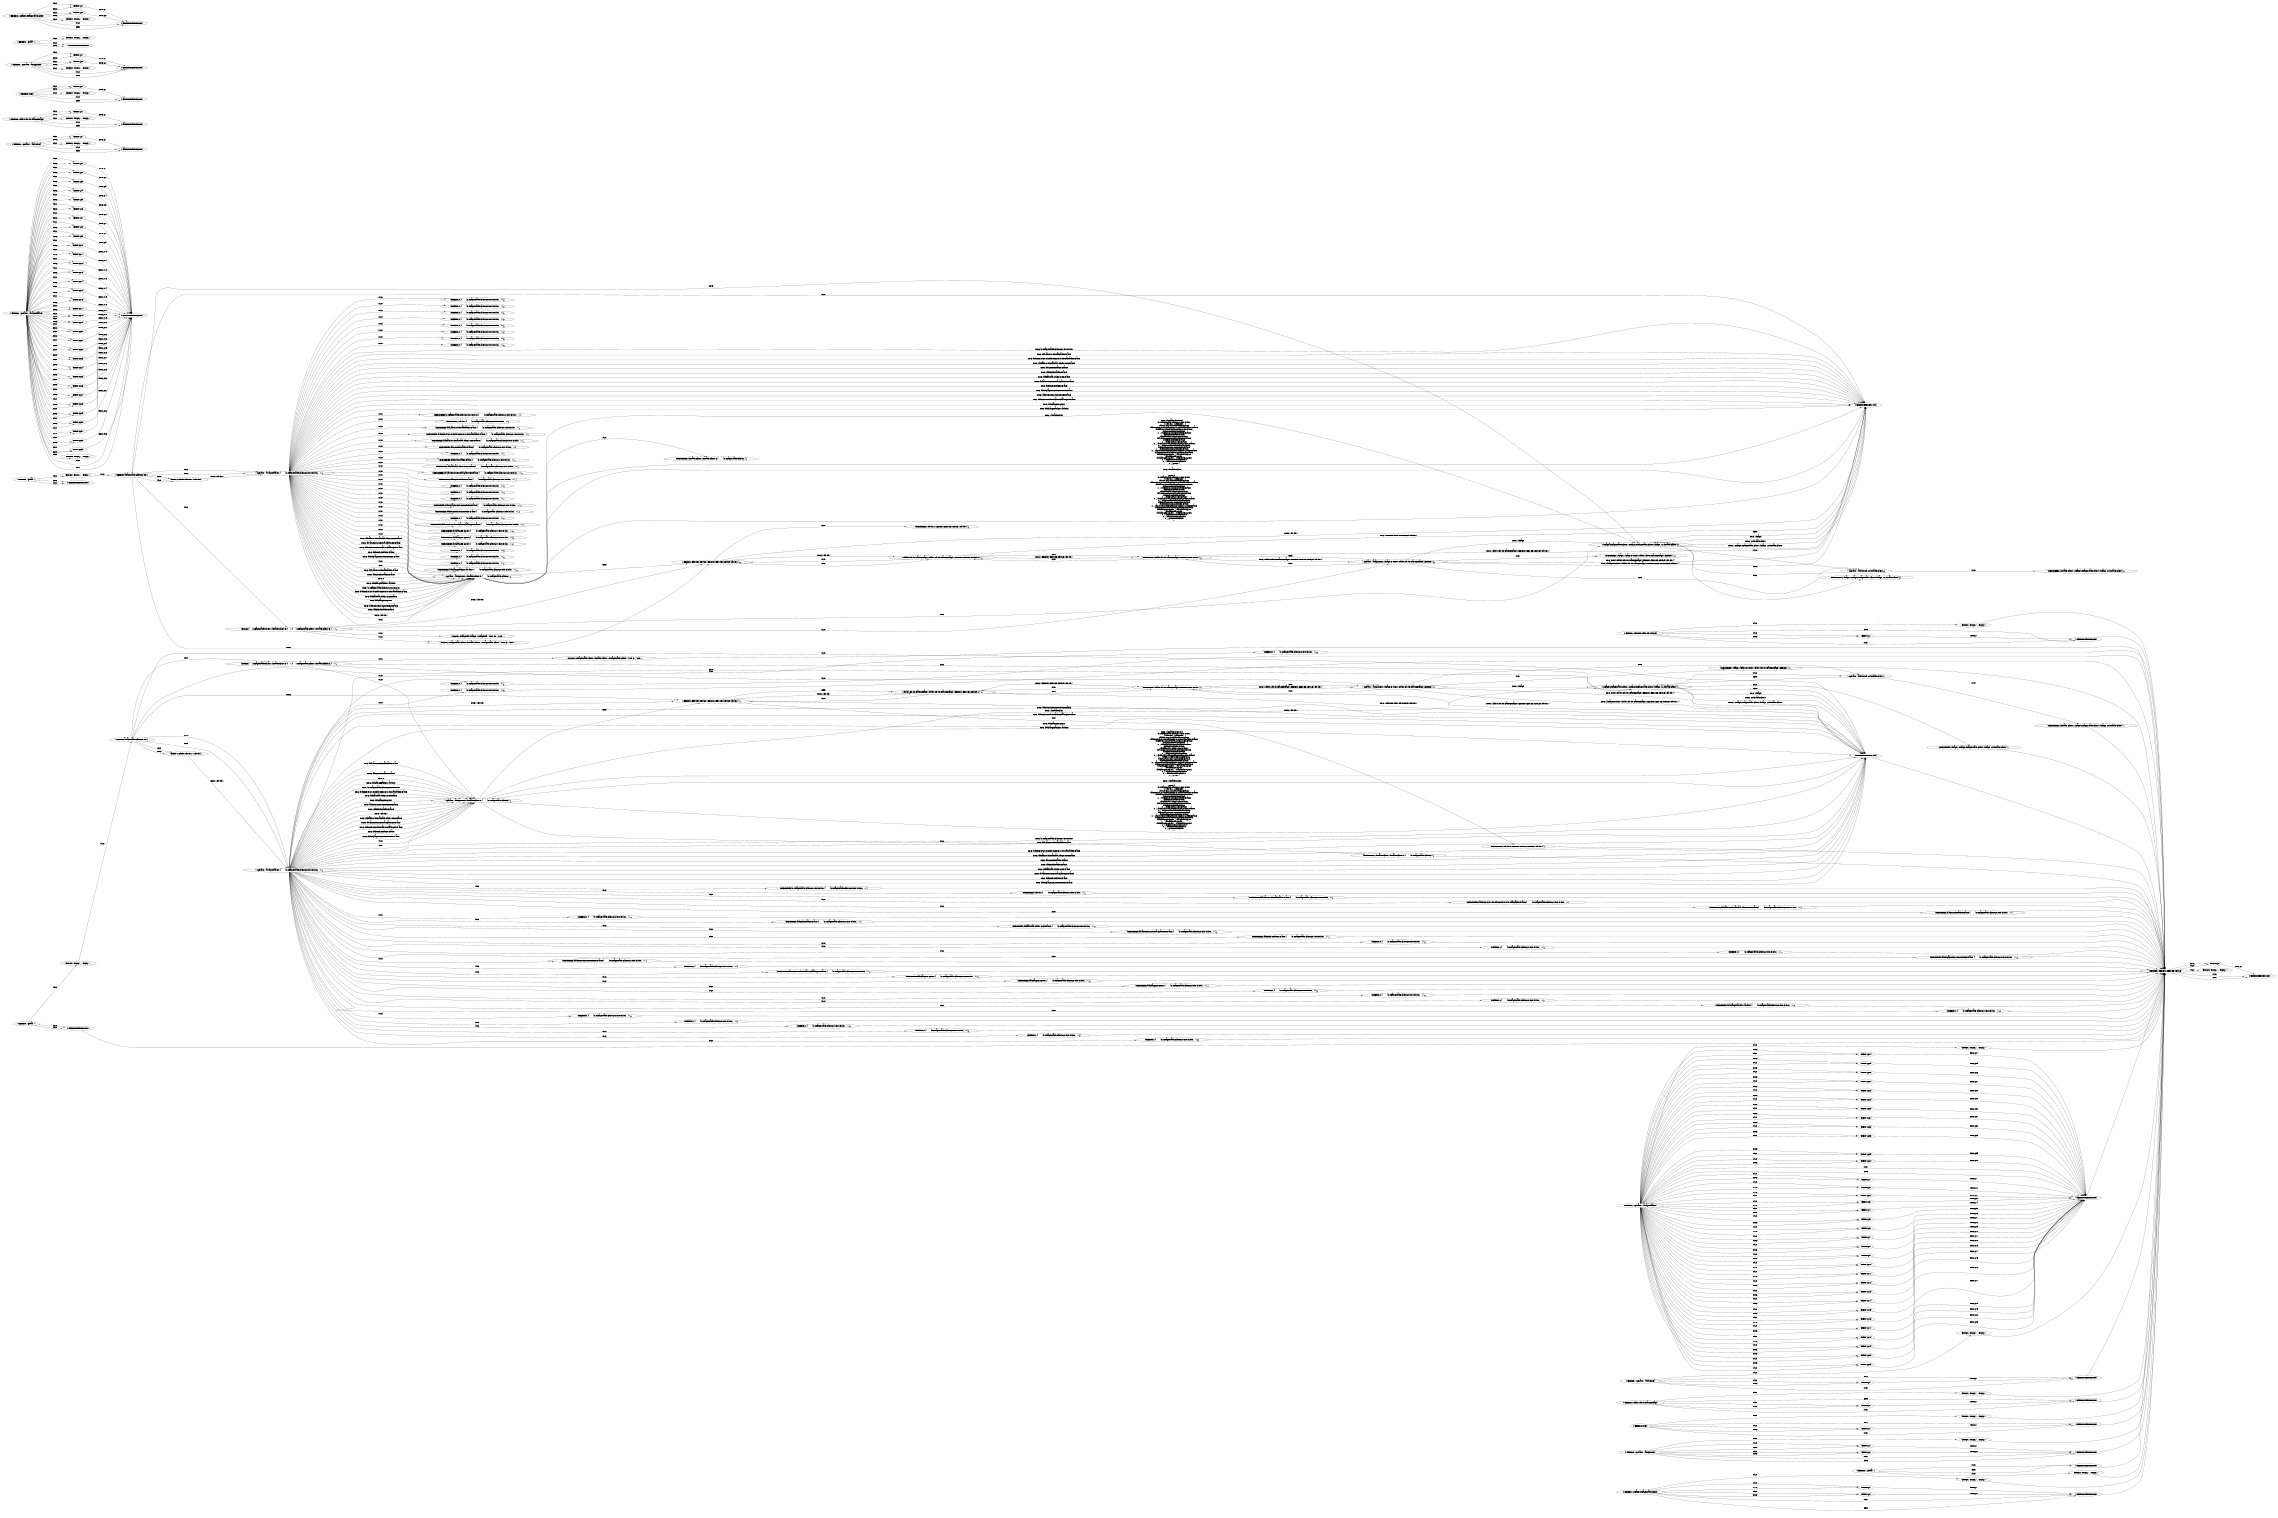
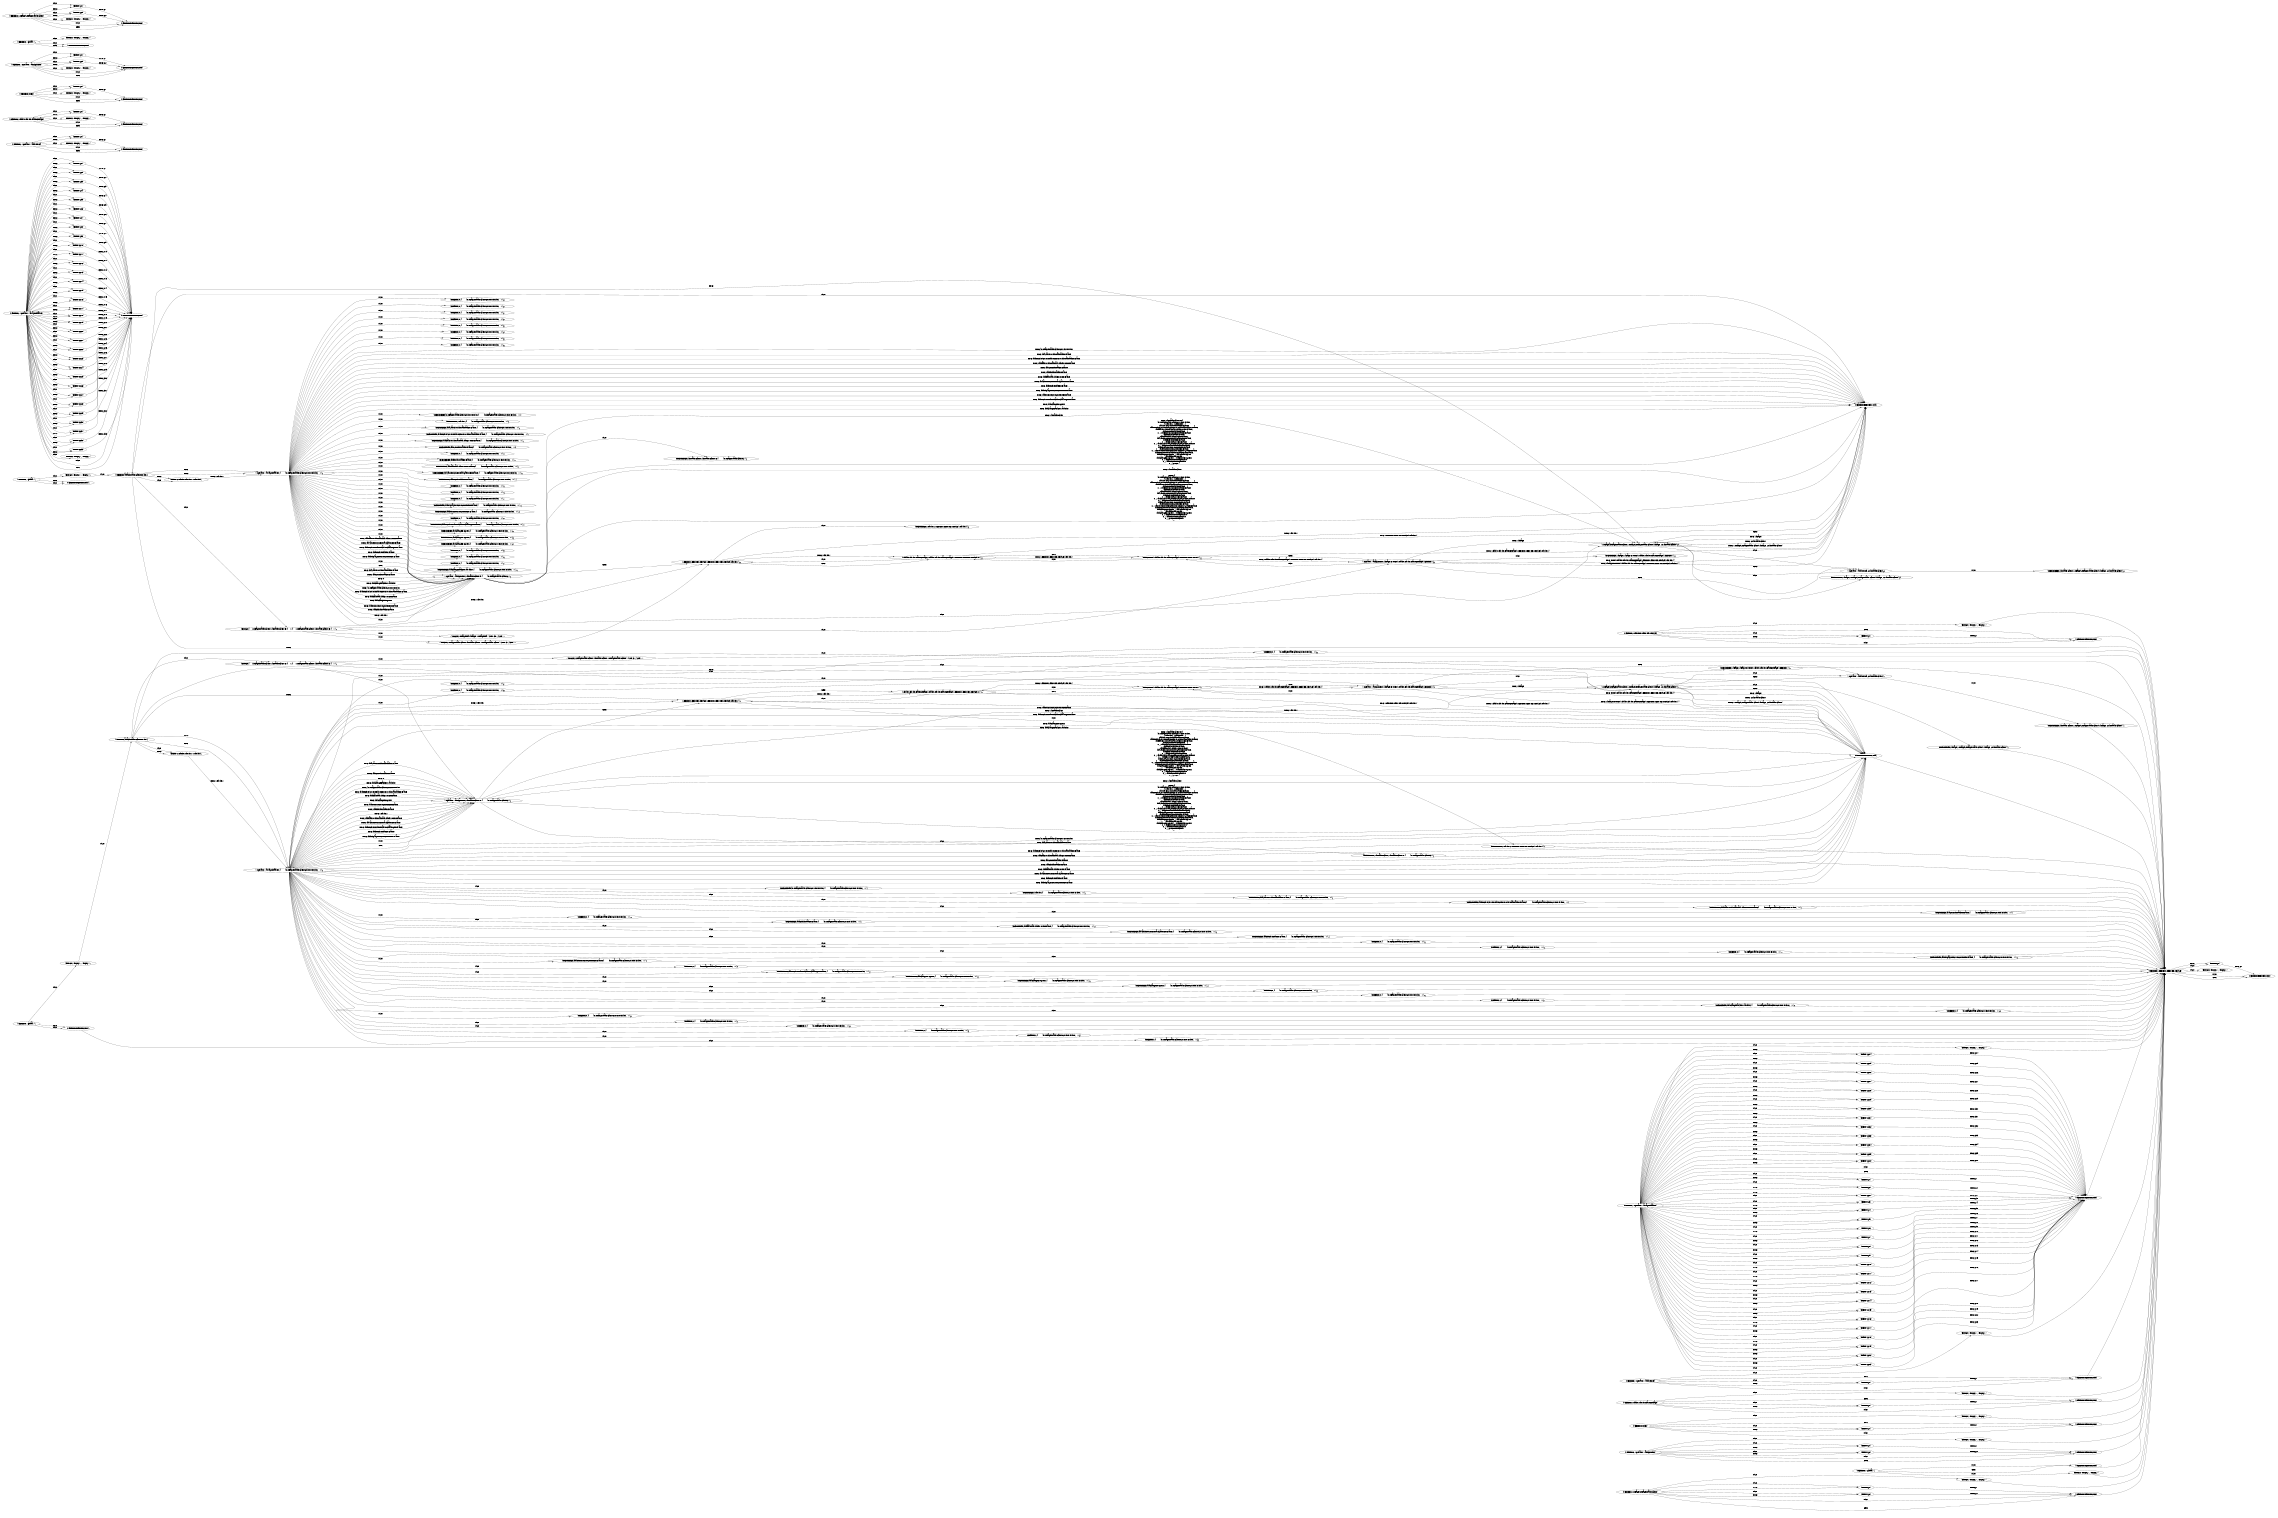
node "(PARAM,p34)": added
